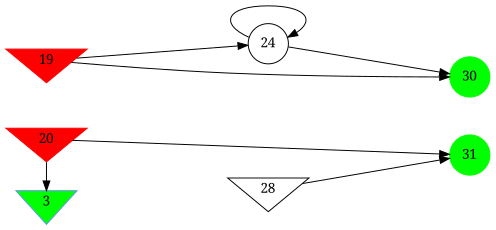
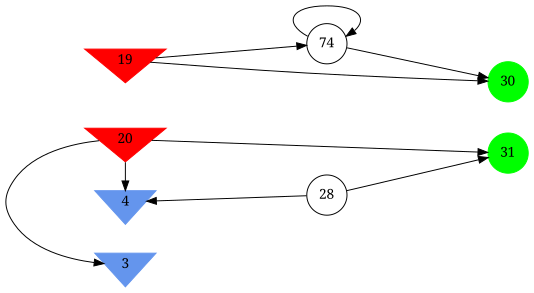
node "24": label "24" -> "74"
node "28": shape invtriangle -> circle
node "3": fillcolor green -> cornflowerblue
node "4": added
